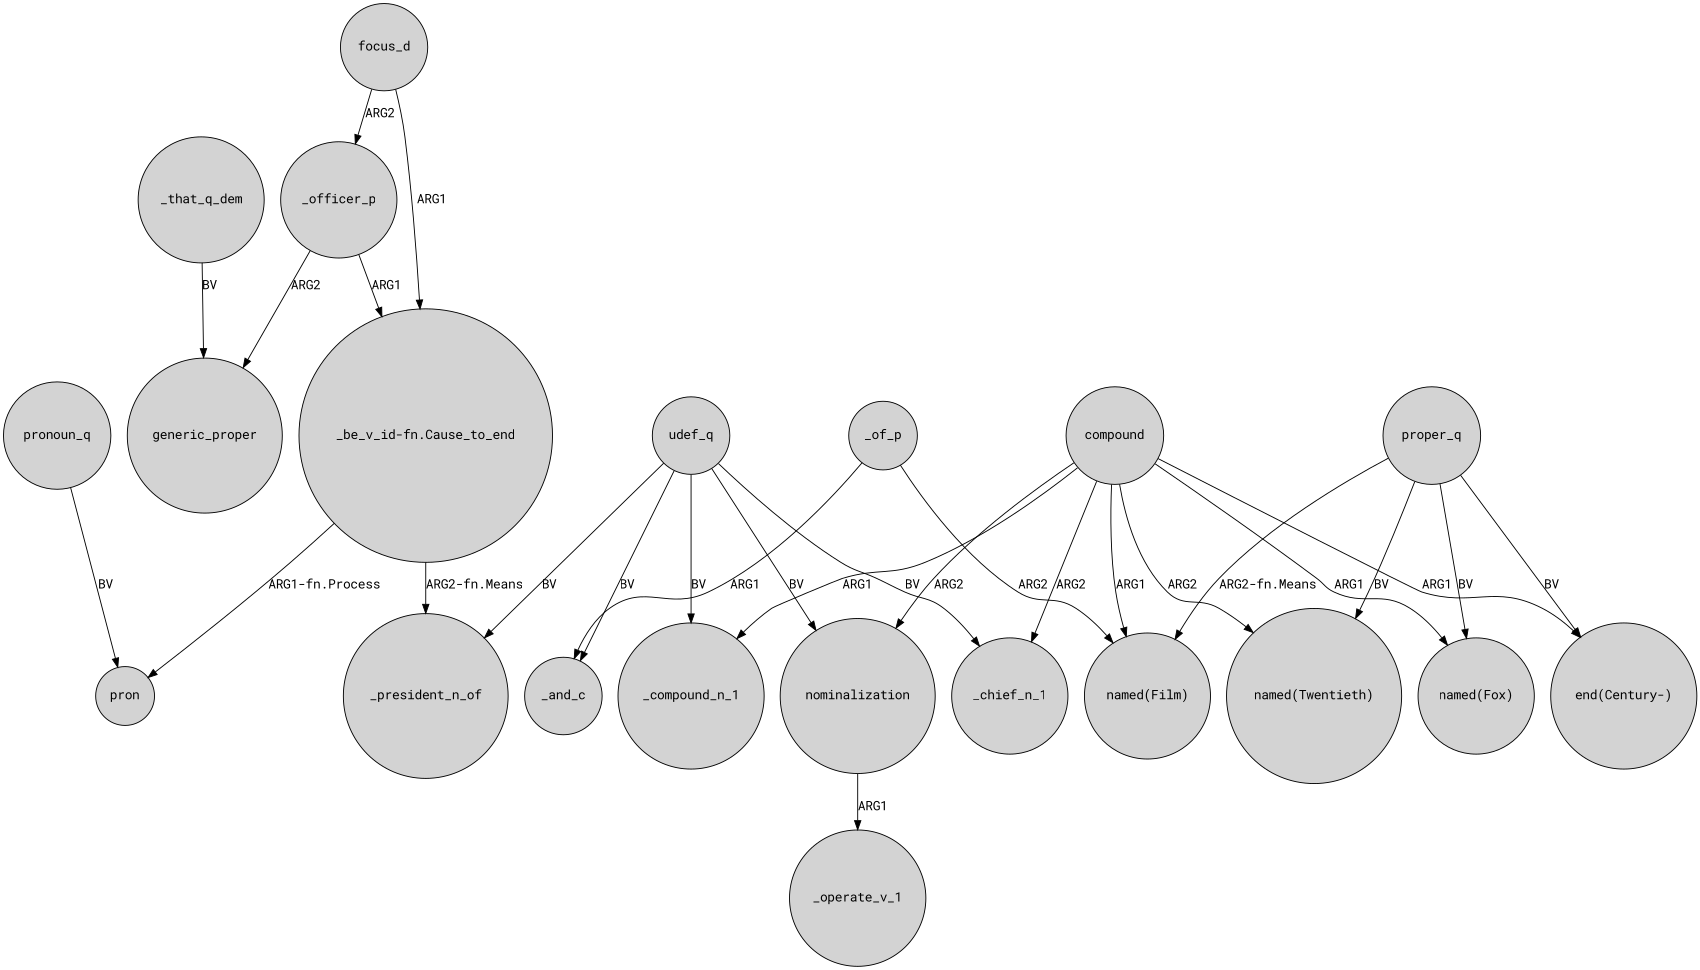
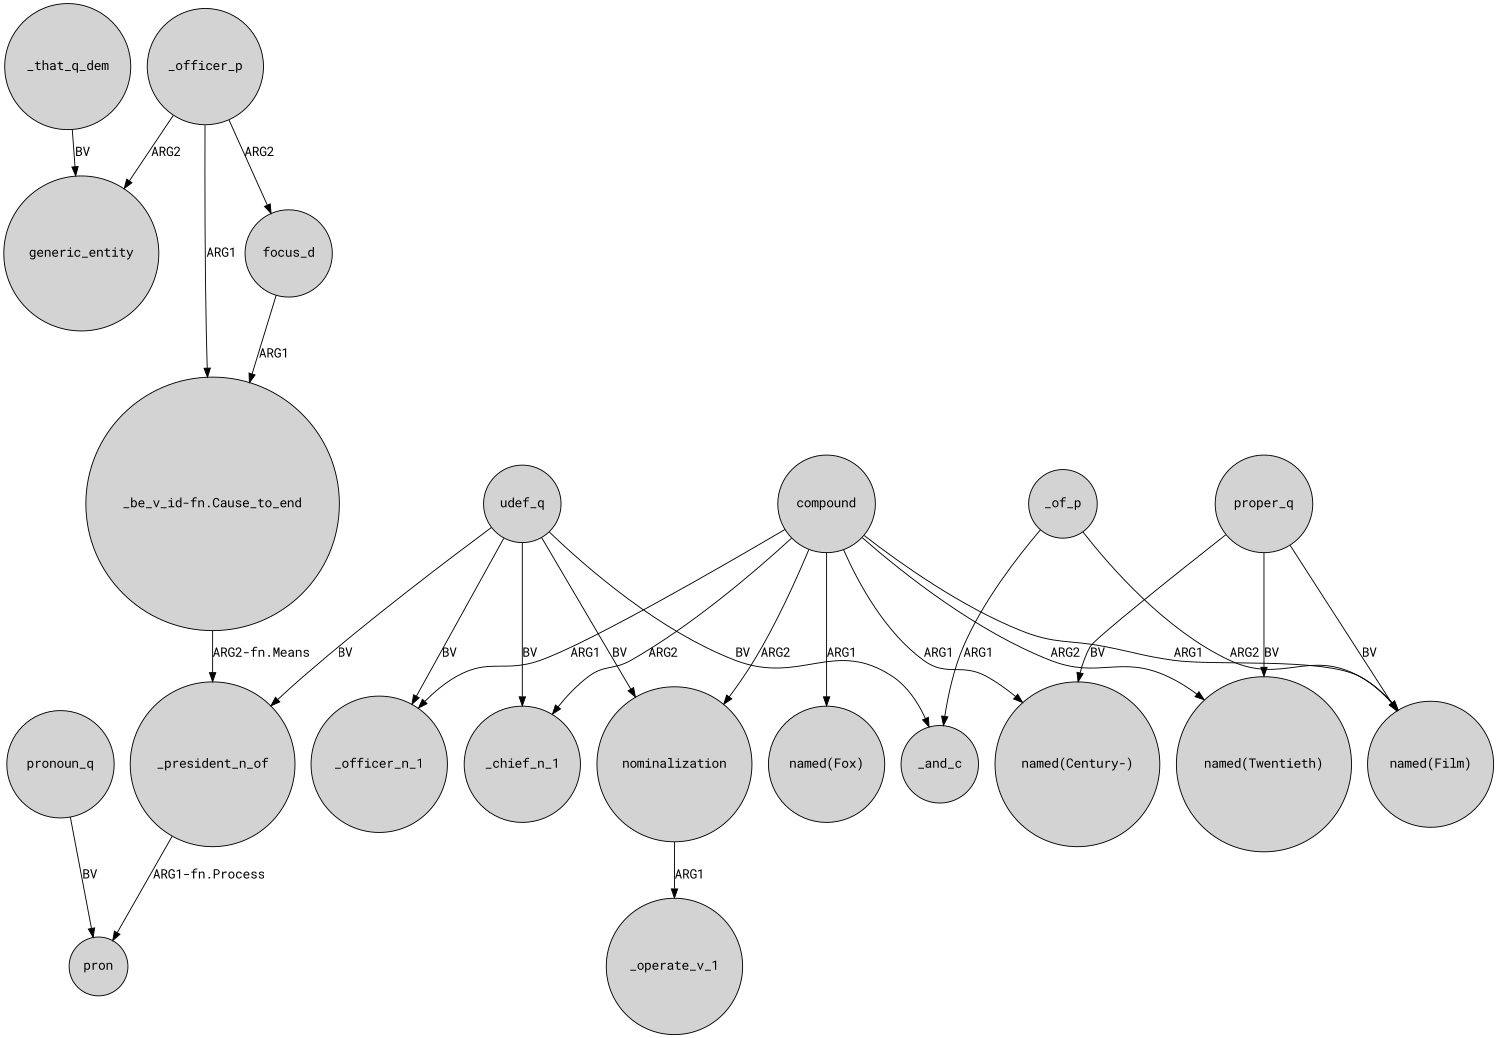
edge "focus_d" -> "_officer_p": reversed
node "generic_proper": label "generic_proper" -> "generic_entity"
edge "proper_q" -> "named(Fox)": removed, label "BV"
edge "proper_q" -> "named(Film)": label "ARG2-fn.Means" -> "BV"
edge "_be_v_id-fn.Cause_to_end" -> "pron": now "_president_n_of" -> "pron"
node "_compound_n_1": label "_compound_n_1" -> "_officer_n_1"
node "end(Century-)": label "end(Century-)" -> "named(Century-)"
